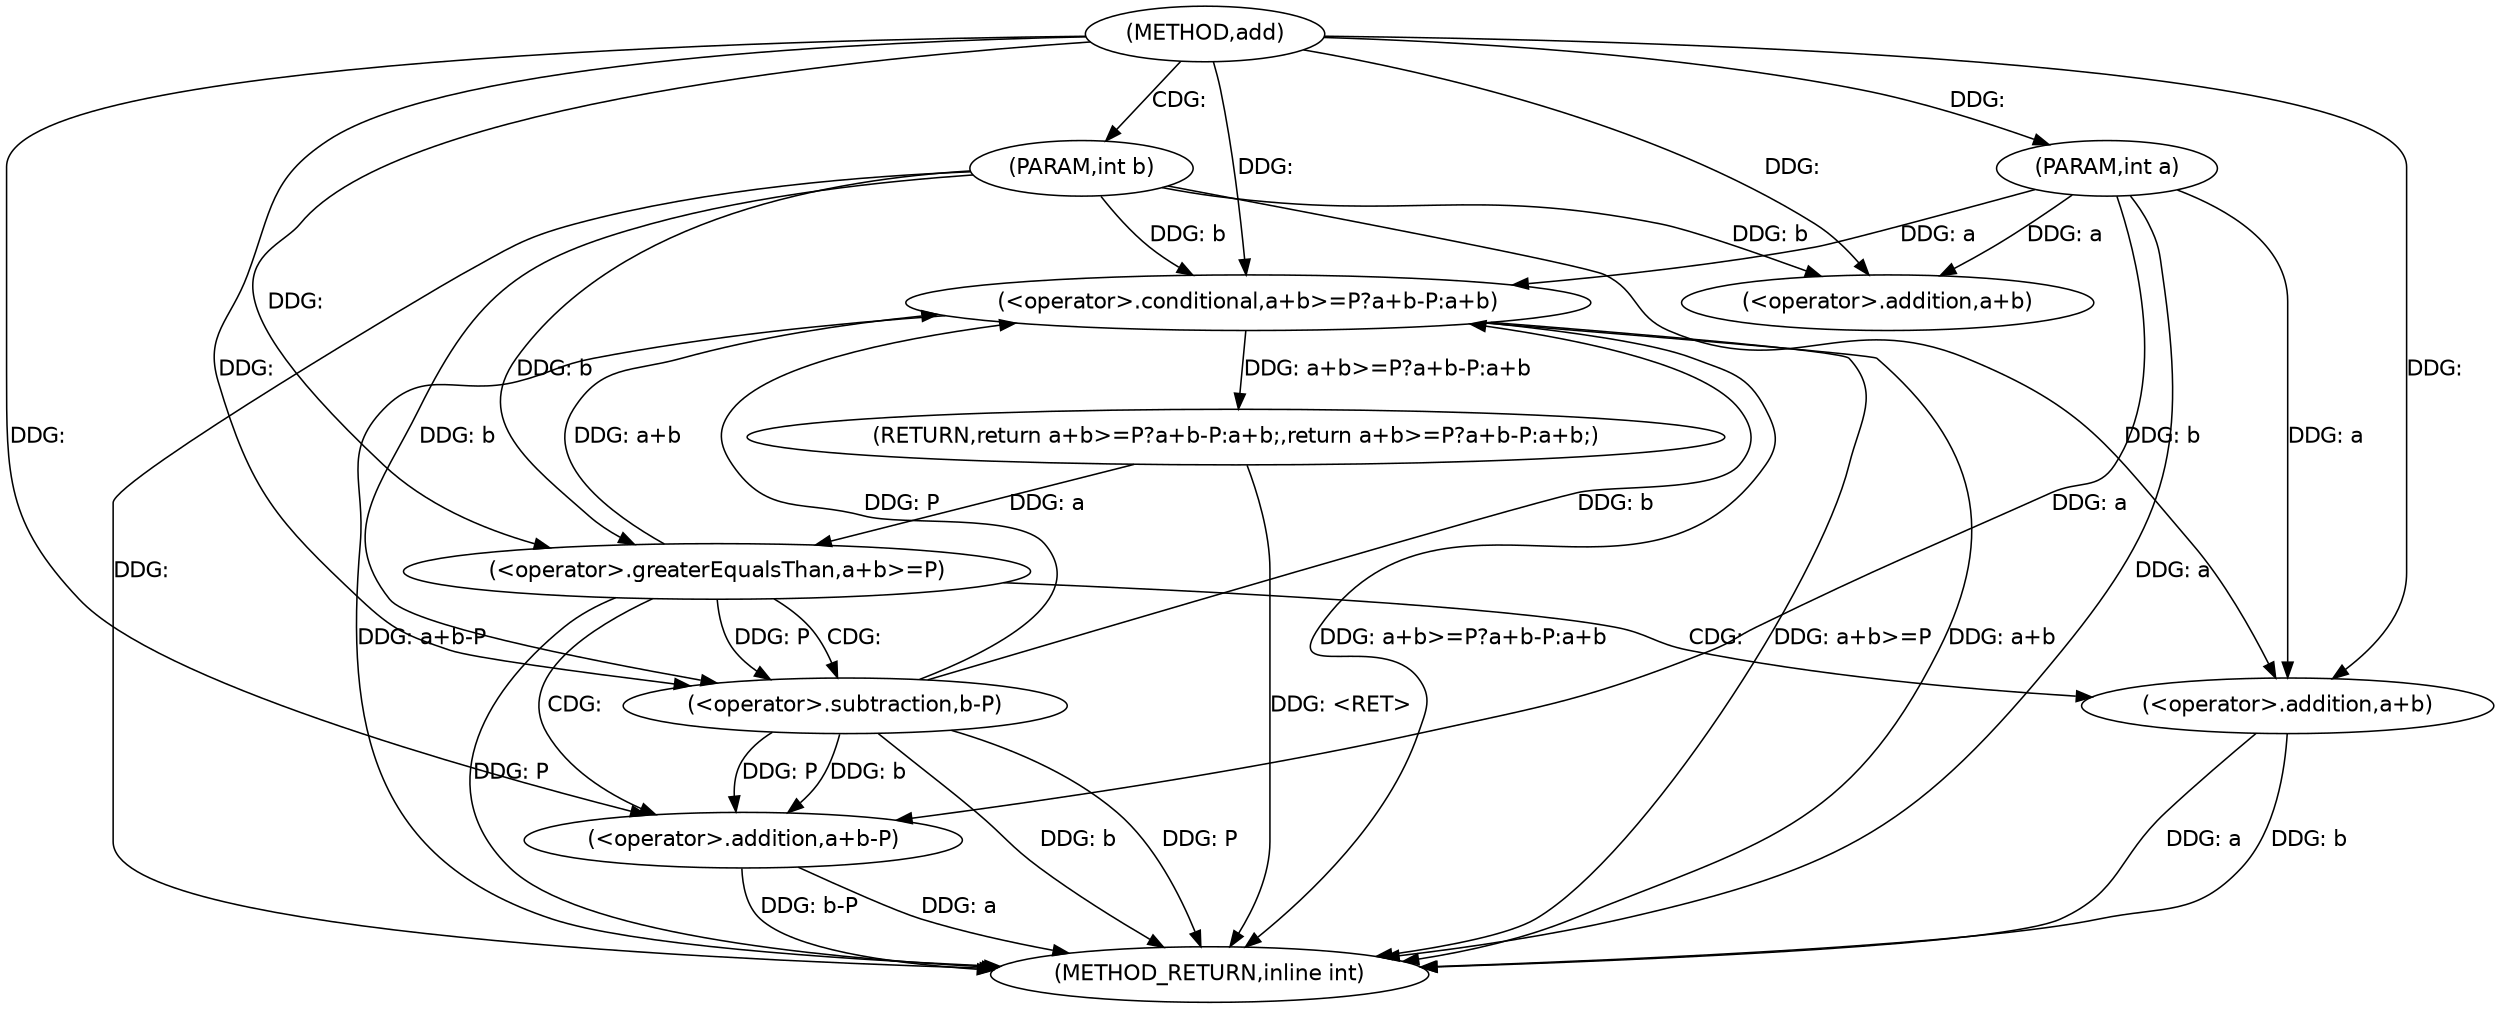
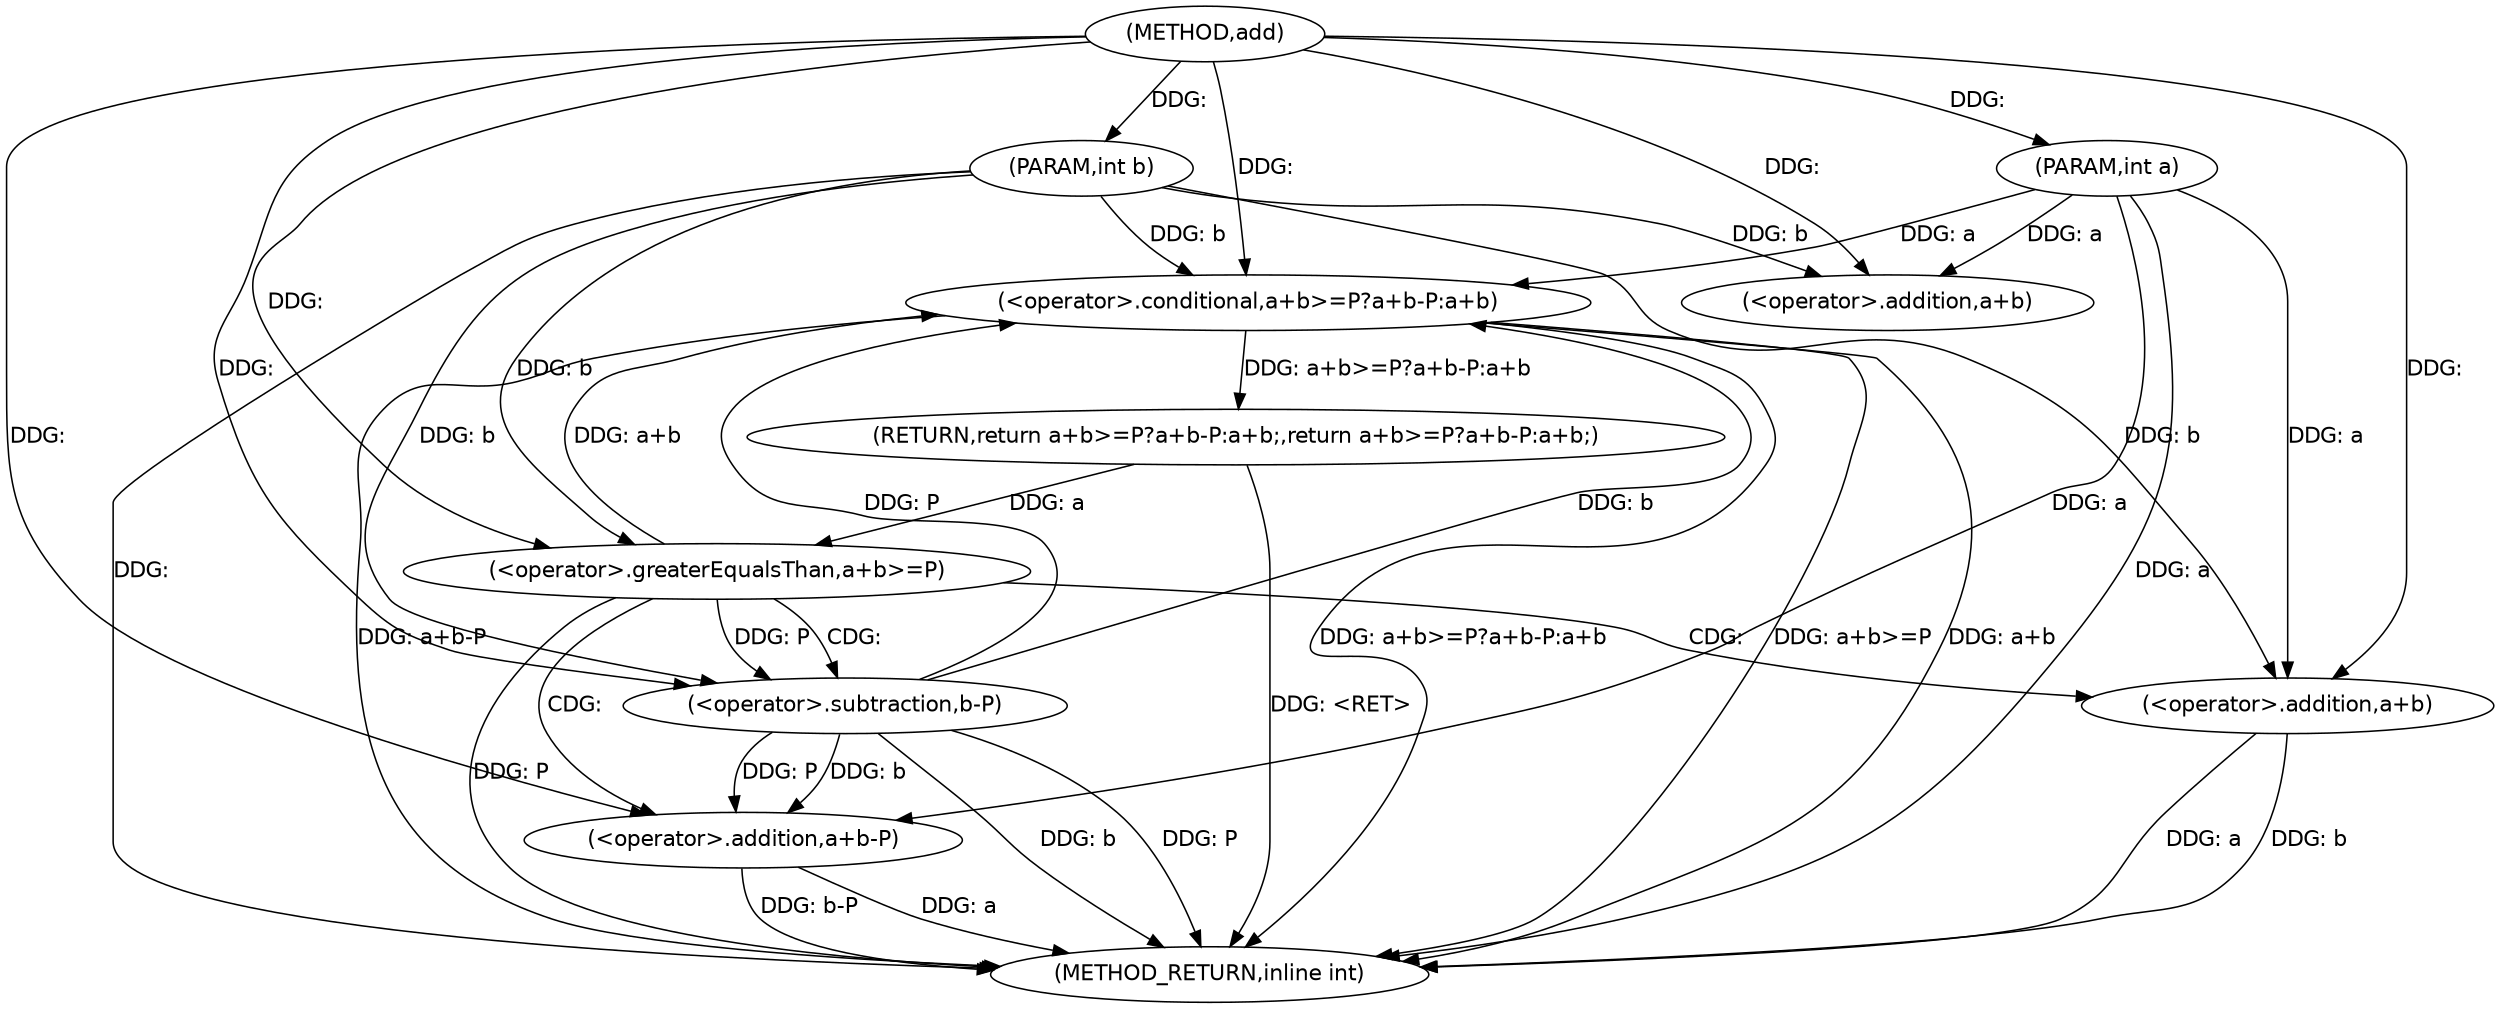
edge "(METHOD,add)" -> "(PARAM,int b)": label "CDG: " -> "DDG: "
